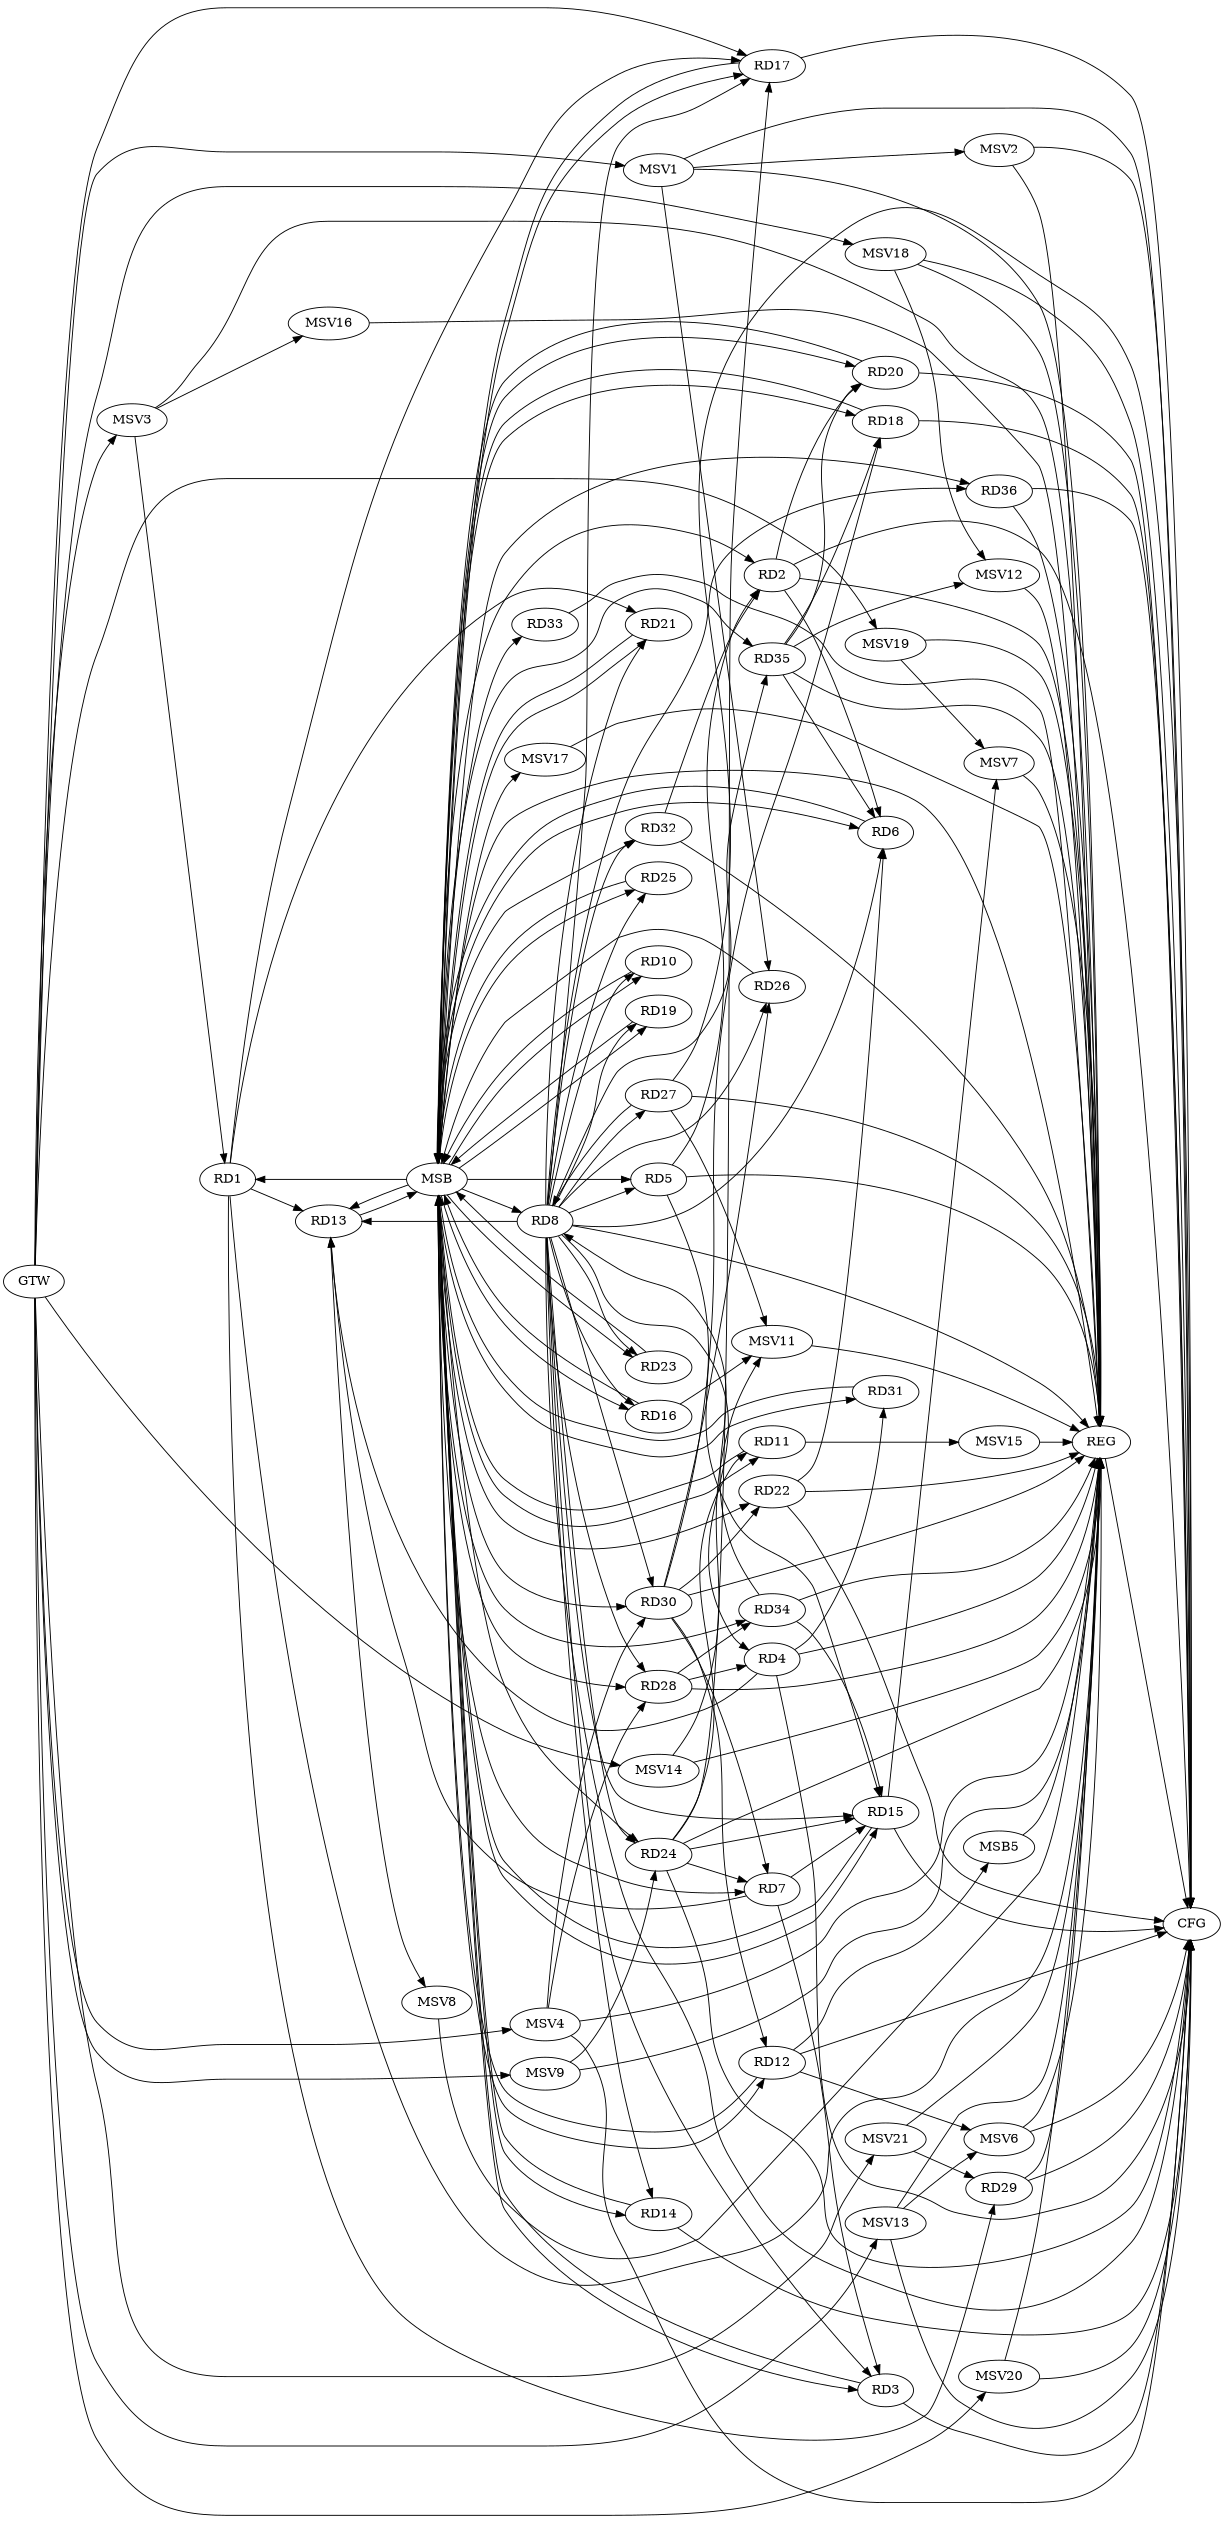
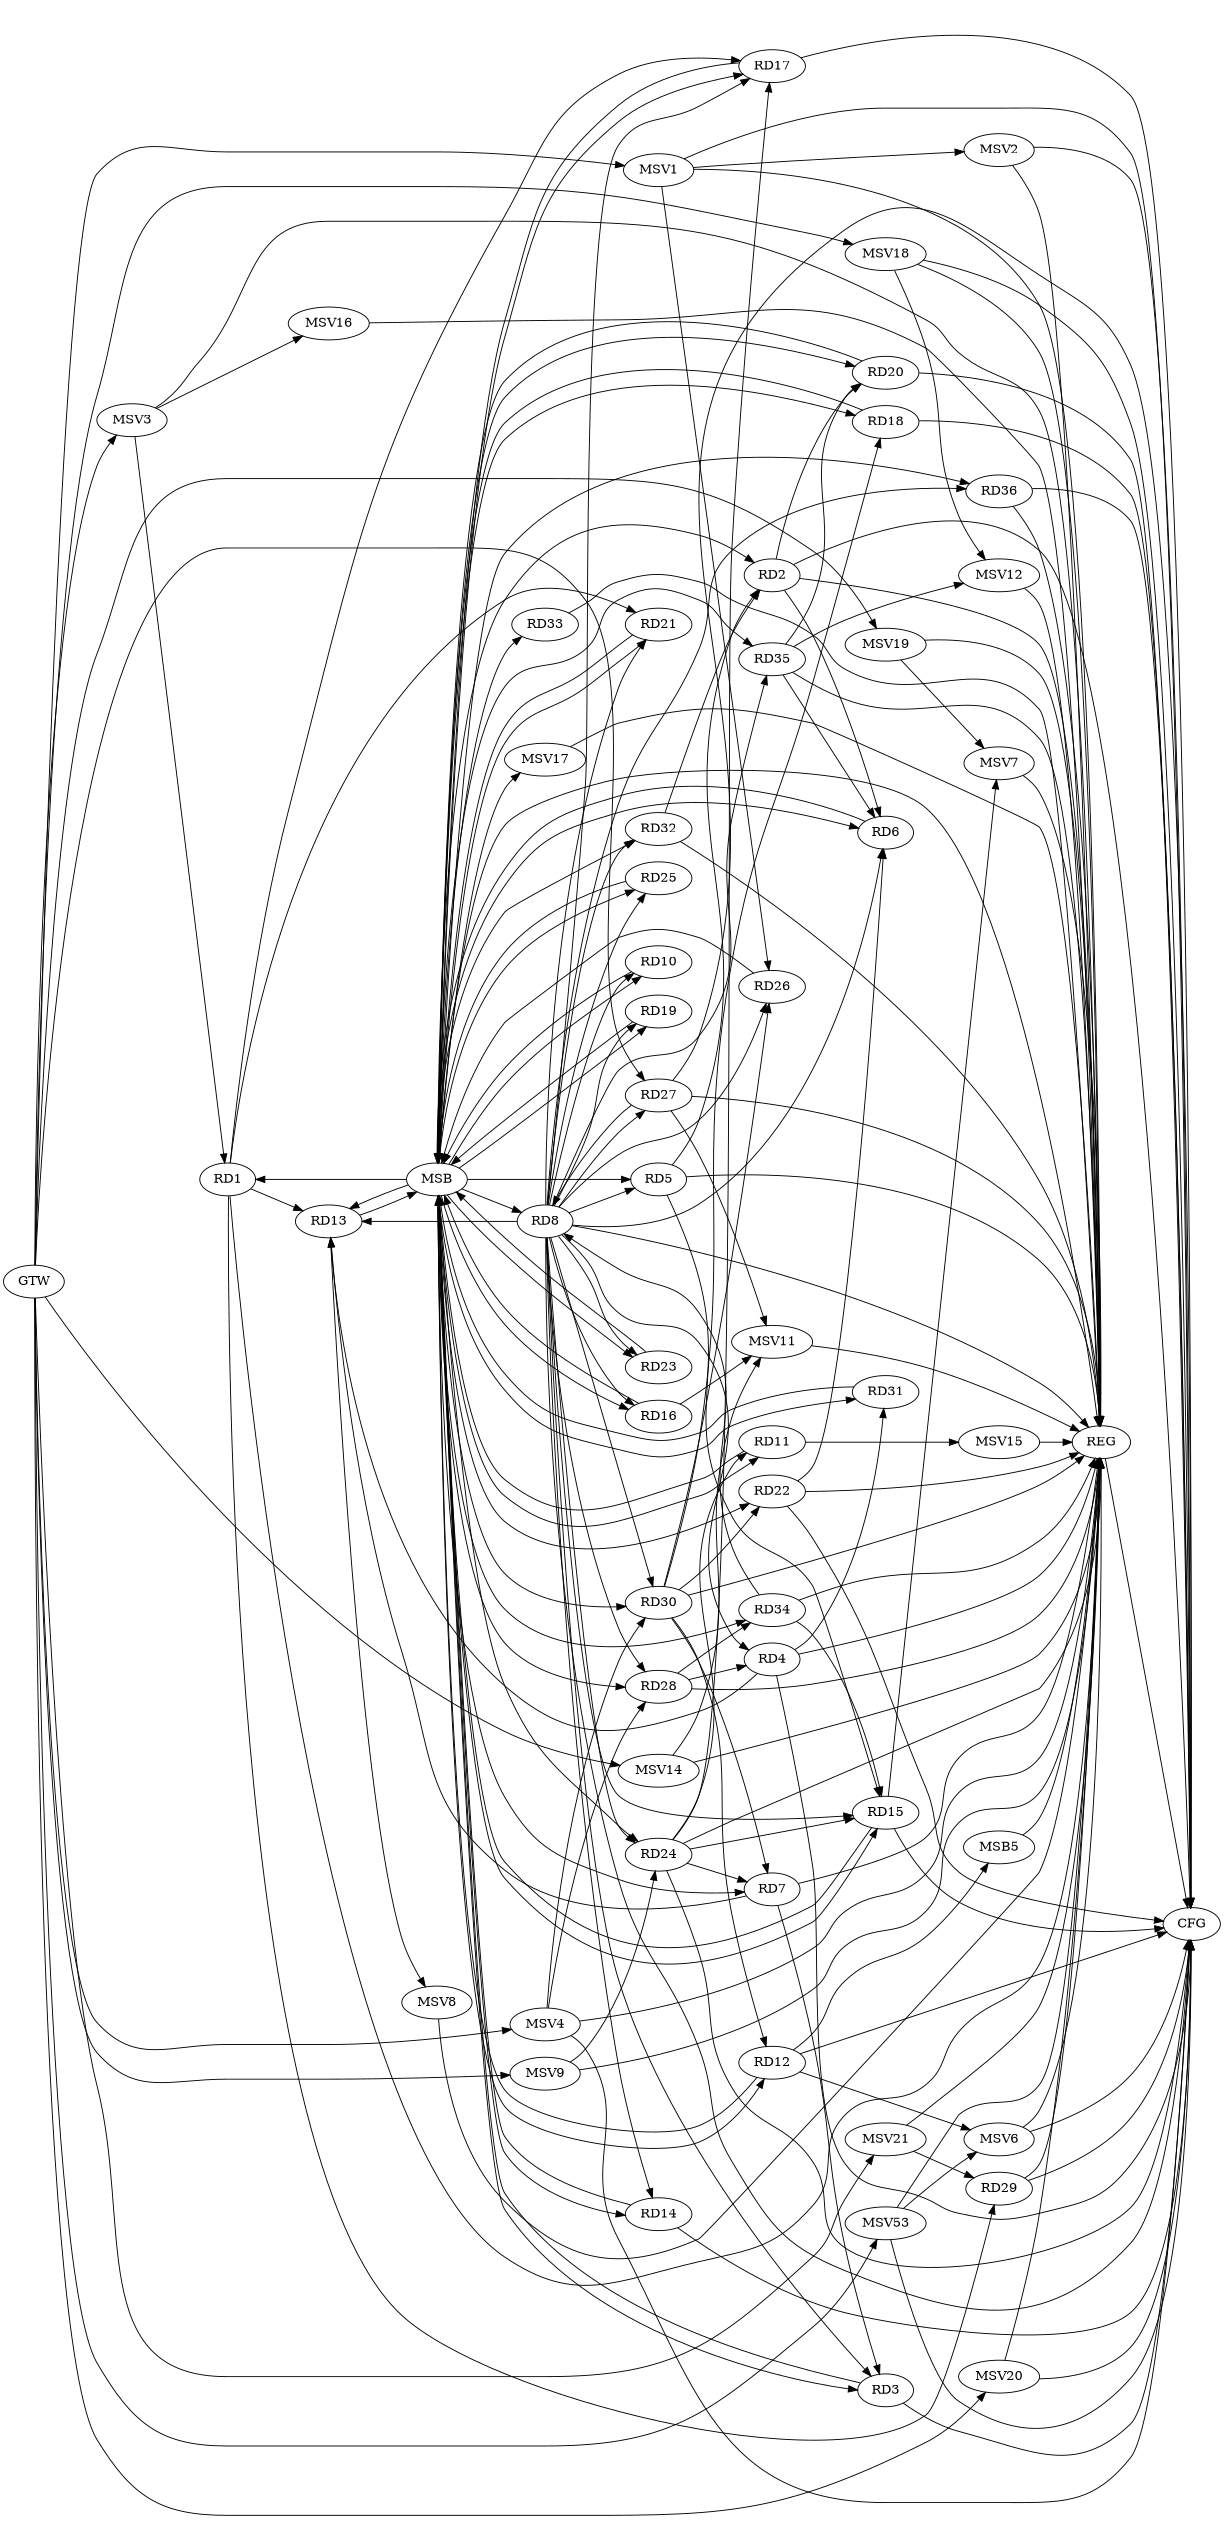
edge "GTW" -> "RD17": now "GTW" -> "RD27"
edge "RD35" -> "RD18": removed
edge "RD7" -> "RD15": now "RD7" -> "REG"
node "MSV13": label "MSV13" -> "MSV53"
